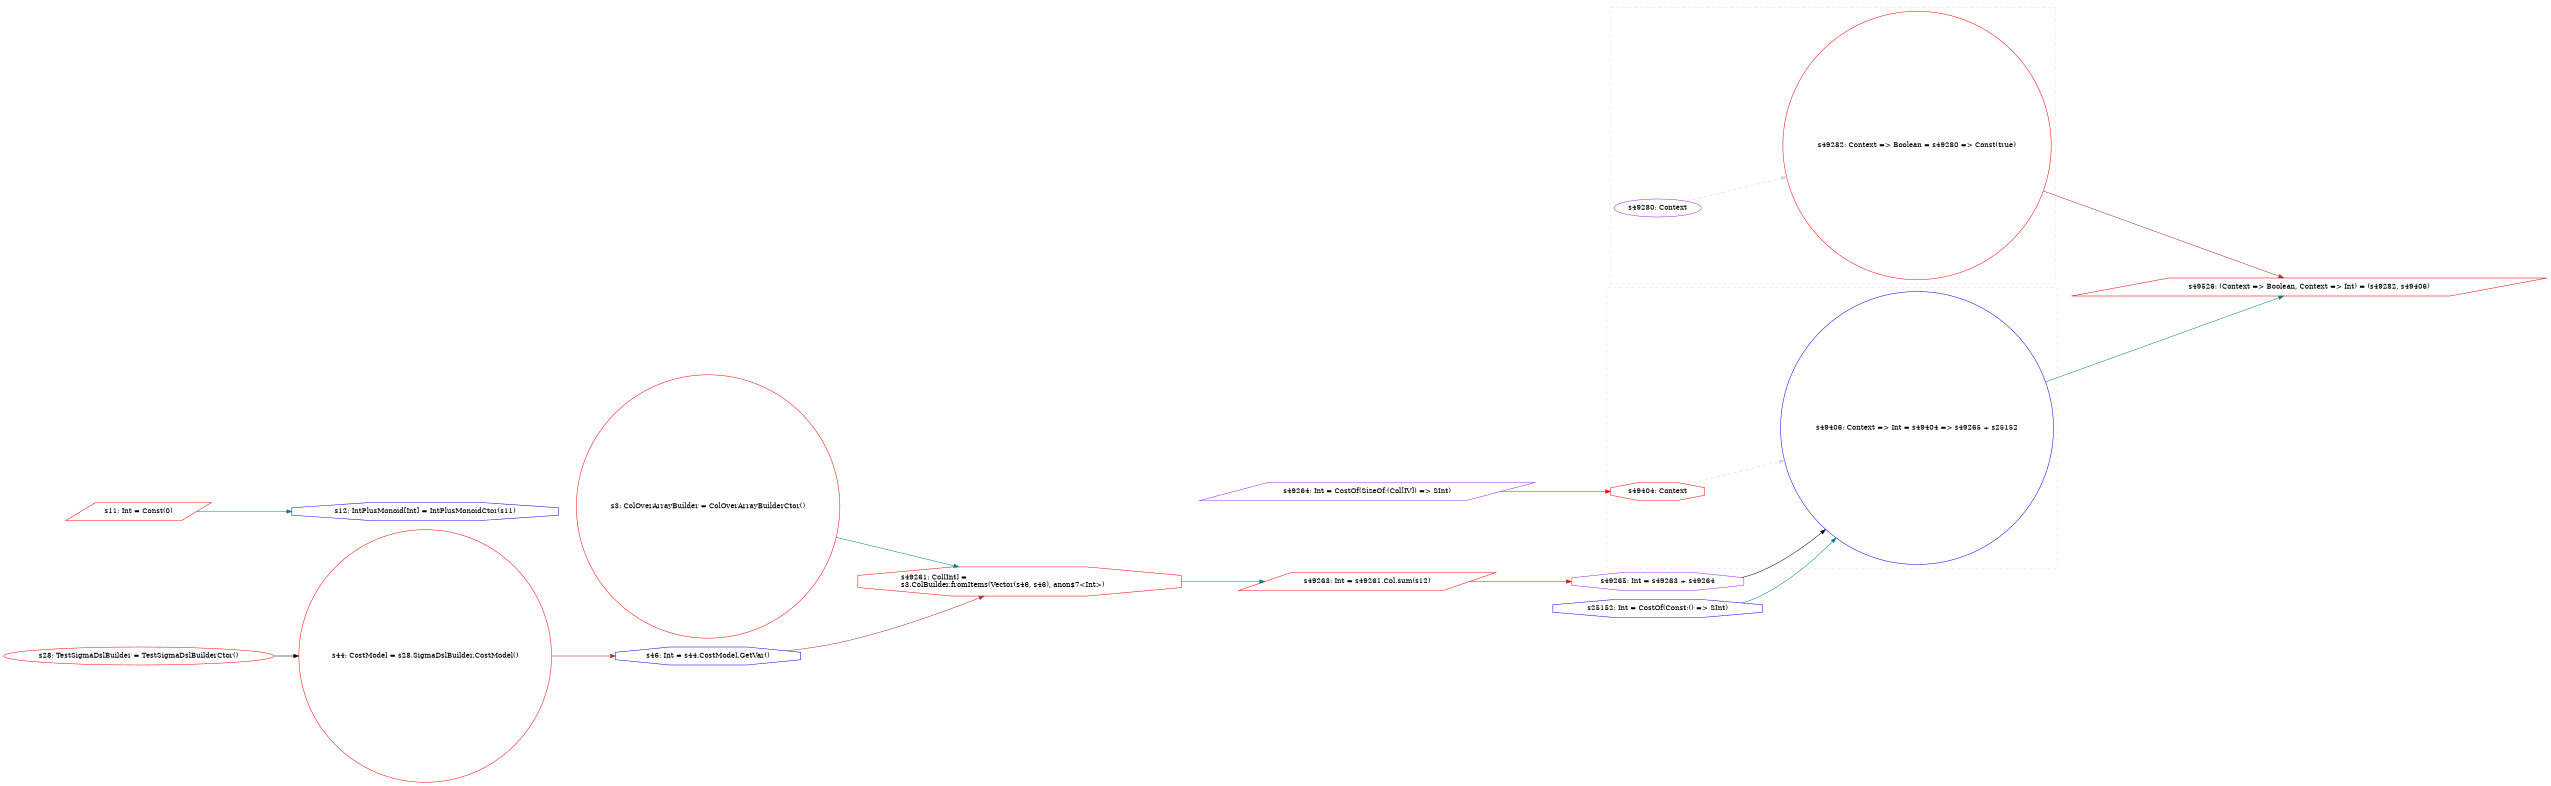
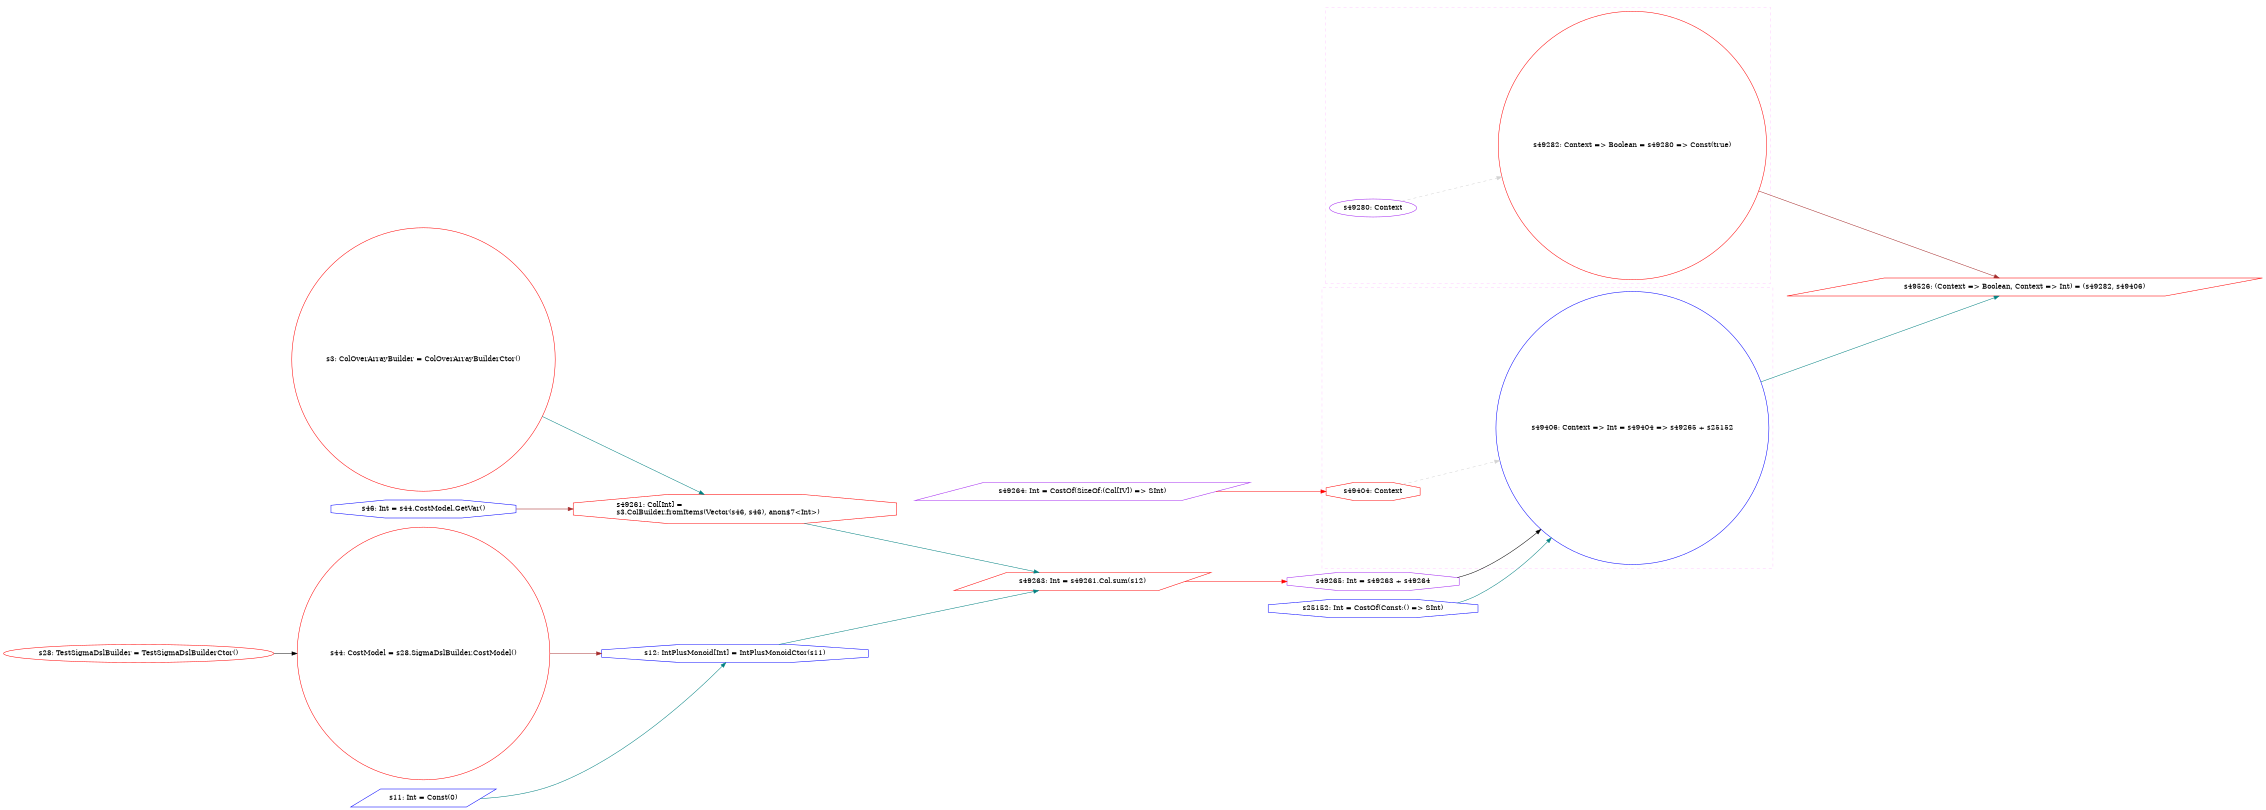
node "s11: Int = Const(0)": color red -> blue
edge "s12: IntPlusMonoid[Int] = IntPlusMonoidCtor(s11)" -> "s49263: Int = s49261.Col.sum(s12)": added
edge "s44: CostModel = s28.SigmaDslBuilder.CostModel()" -> "s46: Int = s44.CostModel.GetVar()": now "s44: CostModel = s28.SigmaDslBuilder.CostModel()" -> "s12: IntPlusMonoid[Int] = IntPlusMonoidCtor(s11)"
